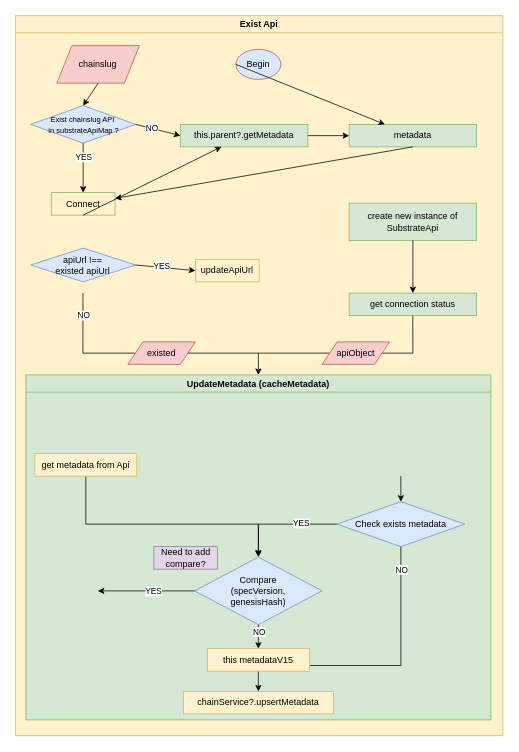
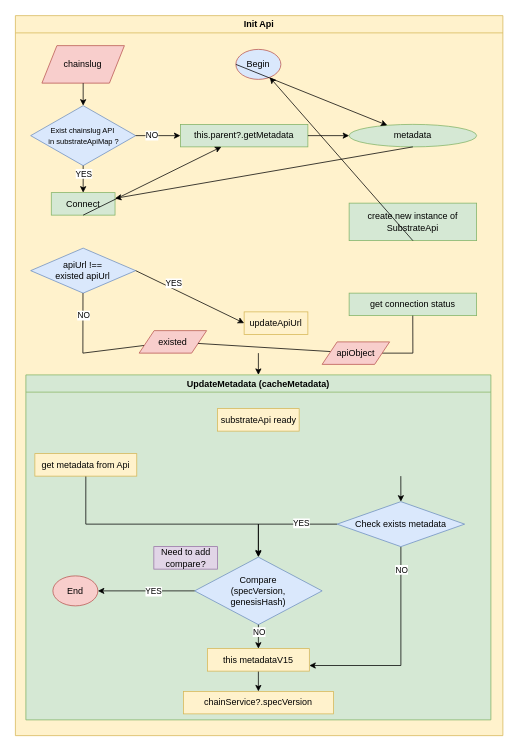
node "Exist Api": label "Exist Api" -> "Init Api"
node "chainslug": moved (98, 64) -> (83, 64)
node "Exist chainslug API in substrateApiMap ?": size 105x38 -> 105x60
node "metadata": shape rectangle -> ellipse
node "Connect": fillcolor #fff2cc -> #d5e8d4
node "apiUrl !== existed apiUrl": size 105x34 -> 105x45
node "updateApiUrl": moved (227, 270) -> (276, 323)
edge "create new instance of SubstrateApi" -> "get connection status": now "create new instance of SubstrateApi" -> "Begin"
node "existed": moved (162, 353) -> (173, 342)
node "substrateApi ready": added
node "End": added
edge "Check exists metadata" -- "this metadataV15": arrowhead none -> classic
node "chainService?.upsertMetadata": label "chainService?.upsertMetadata" -> "chainService?.specVersion"
